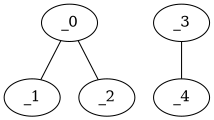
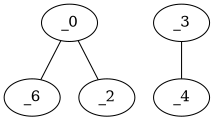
node "_1": label "_1" -> "_6"
